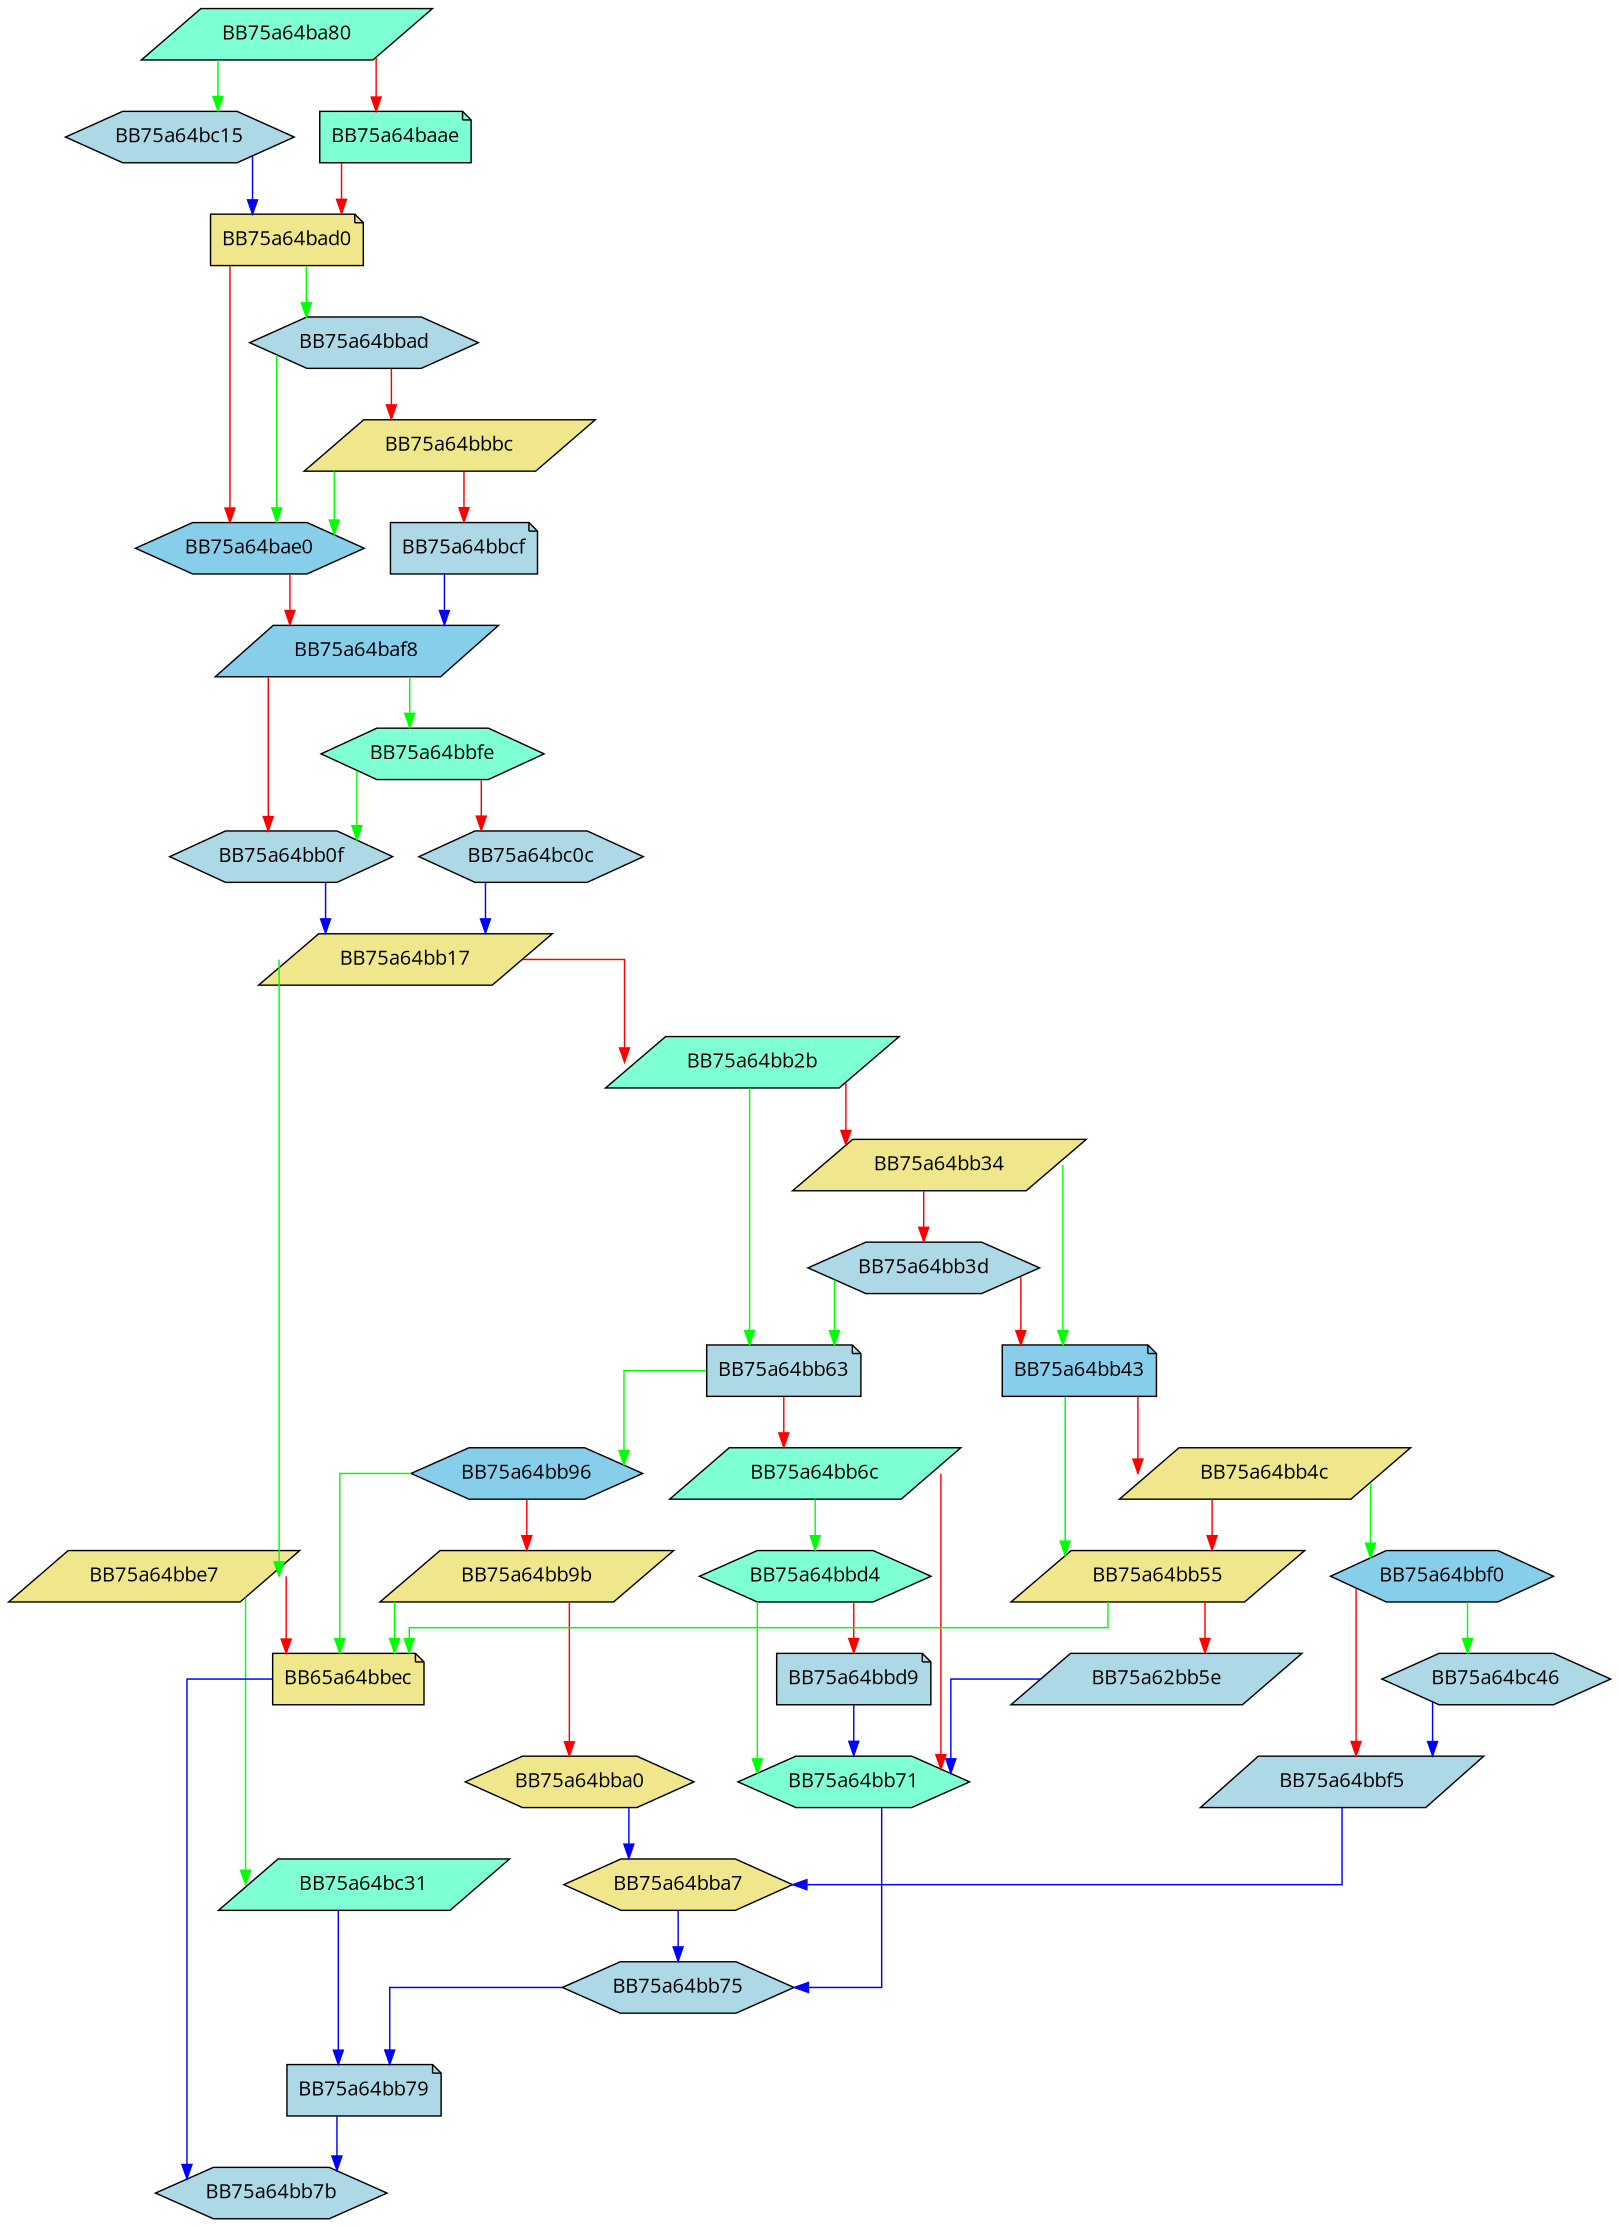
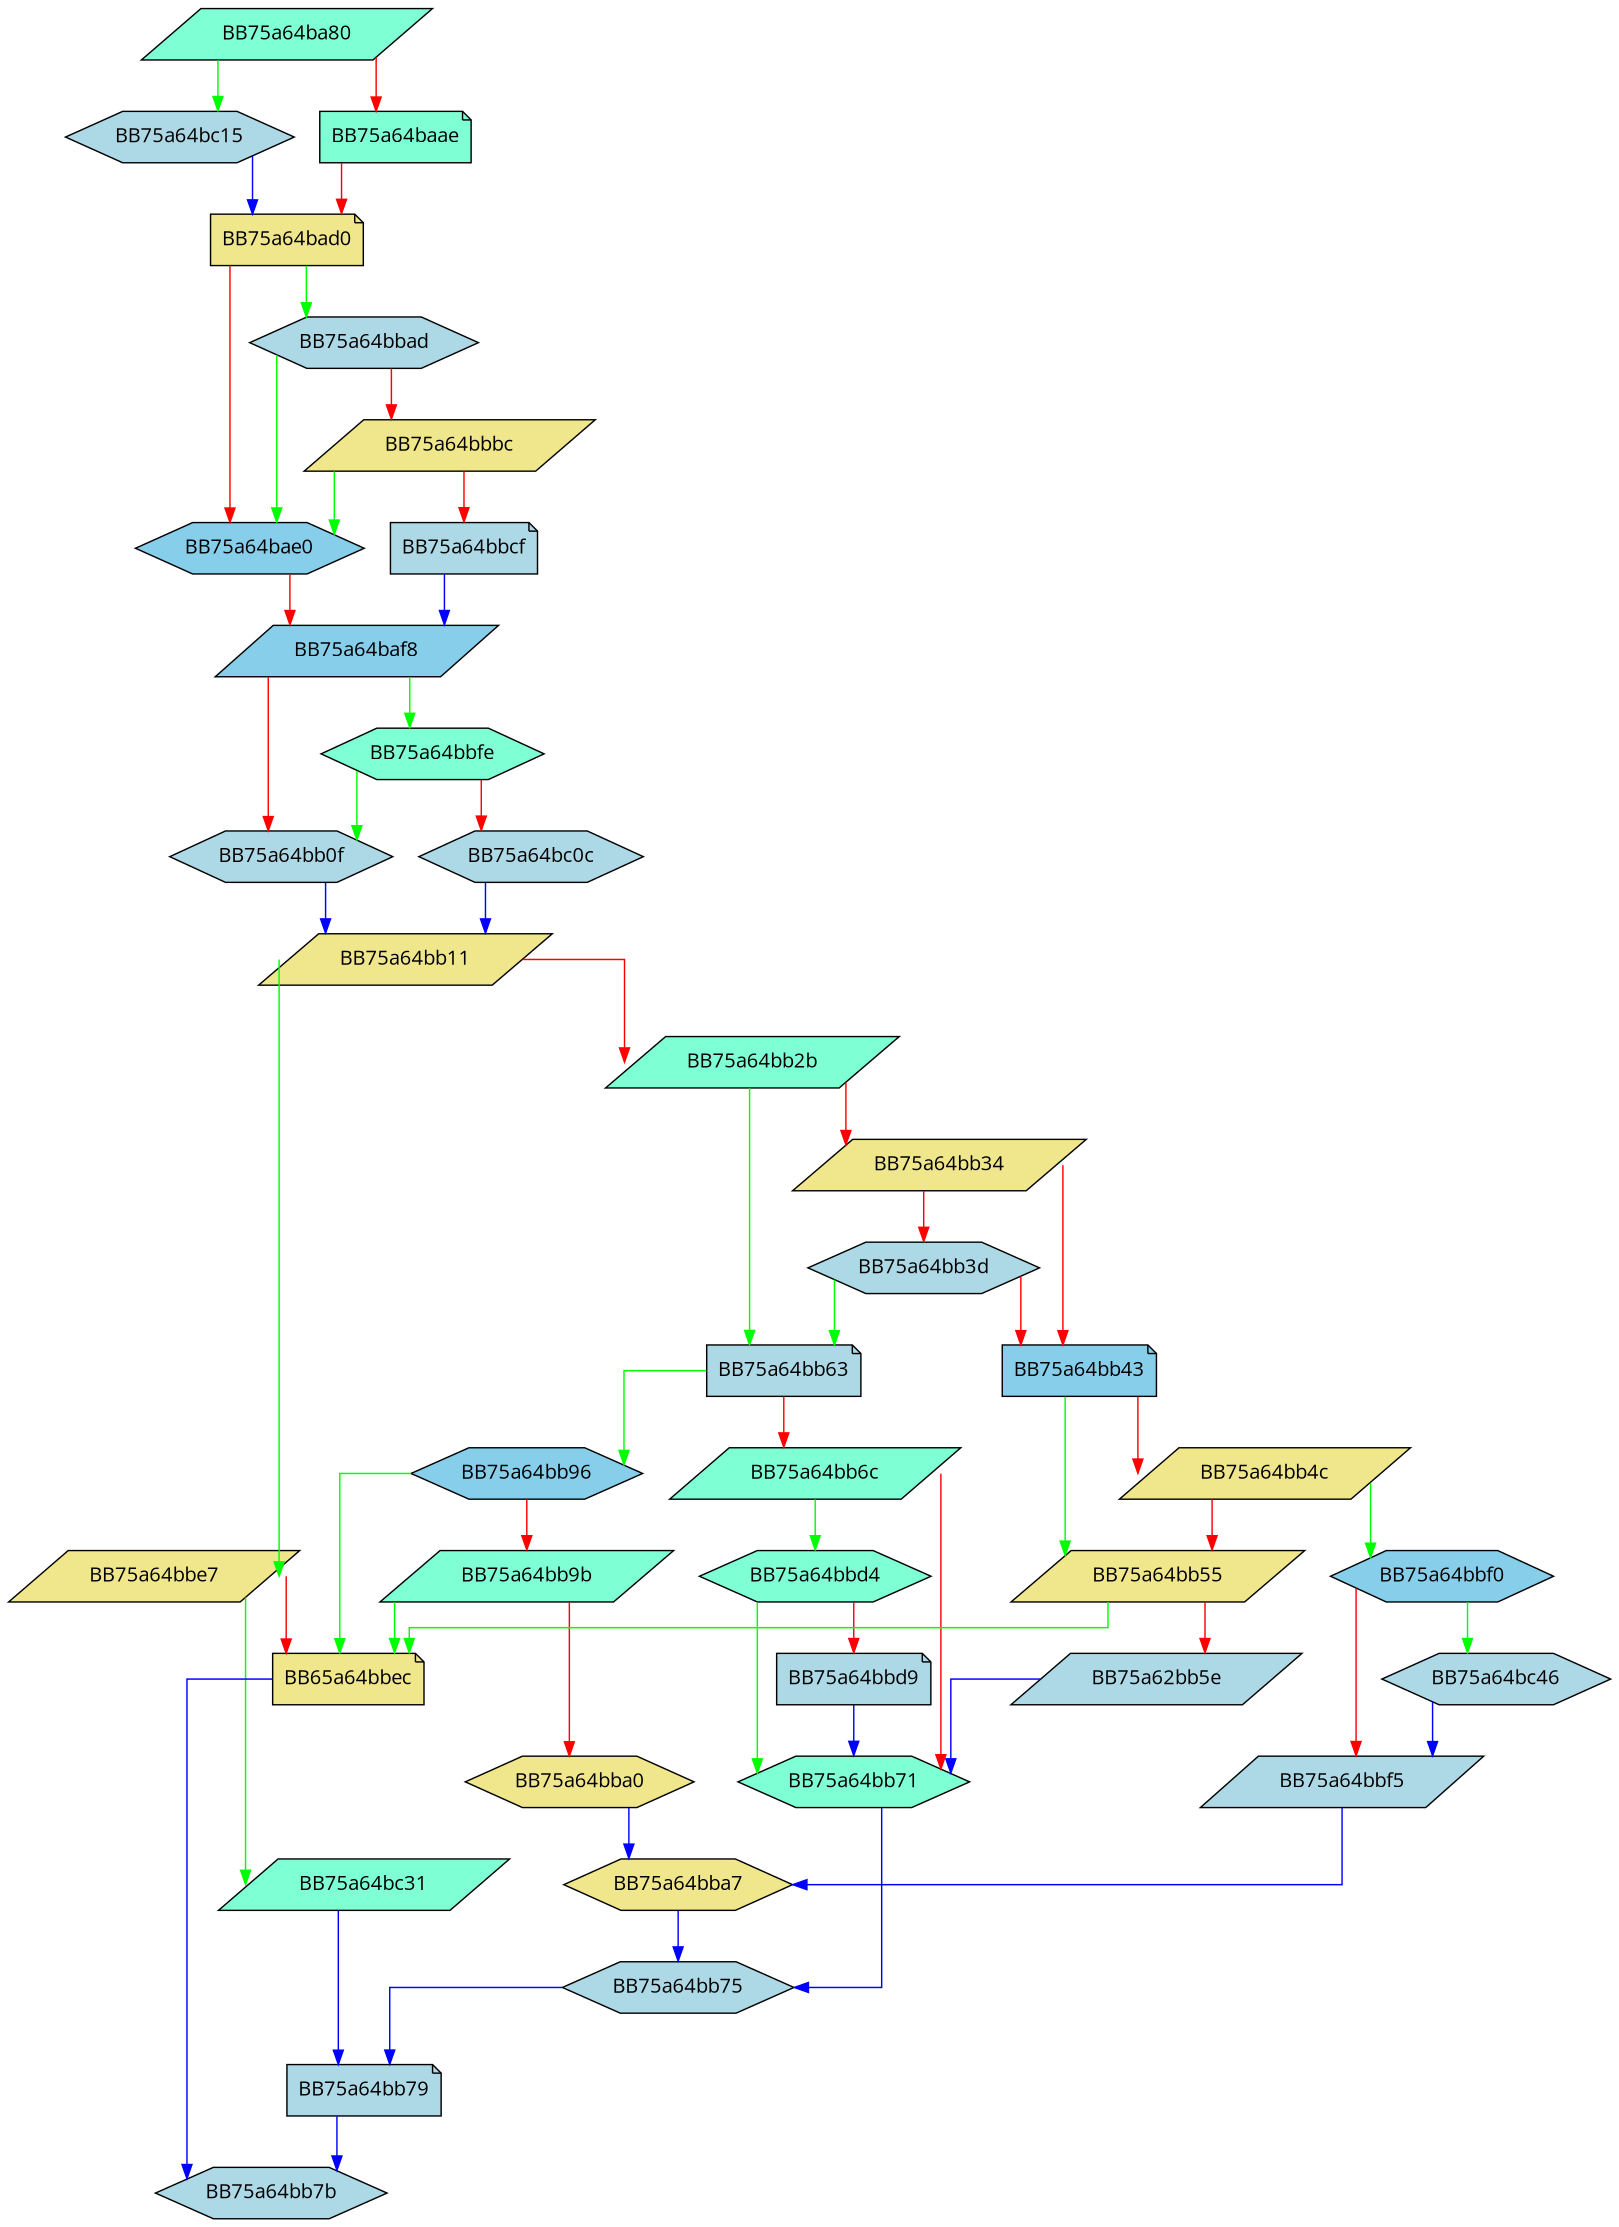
node "BB75a64bb17": label "BB75a64bb17" -> "BB75a64bb11"
edge "BB75a64bb34" -> "BB75a64bb43": color green -> red
node "BB75a64bb9b": fillcolor khaki -> aquamarine
